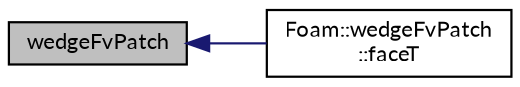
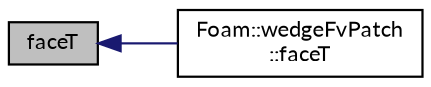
node "wedgeFvPatch": label "wedgeFvPatch" -> "faceT"
